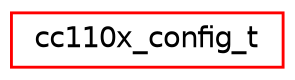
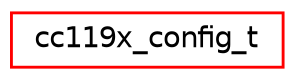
node "cc110x_config_t": label "cc110x_config_t" -> "cc119x_config_t"
